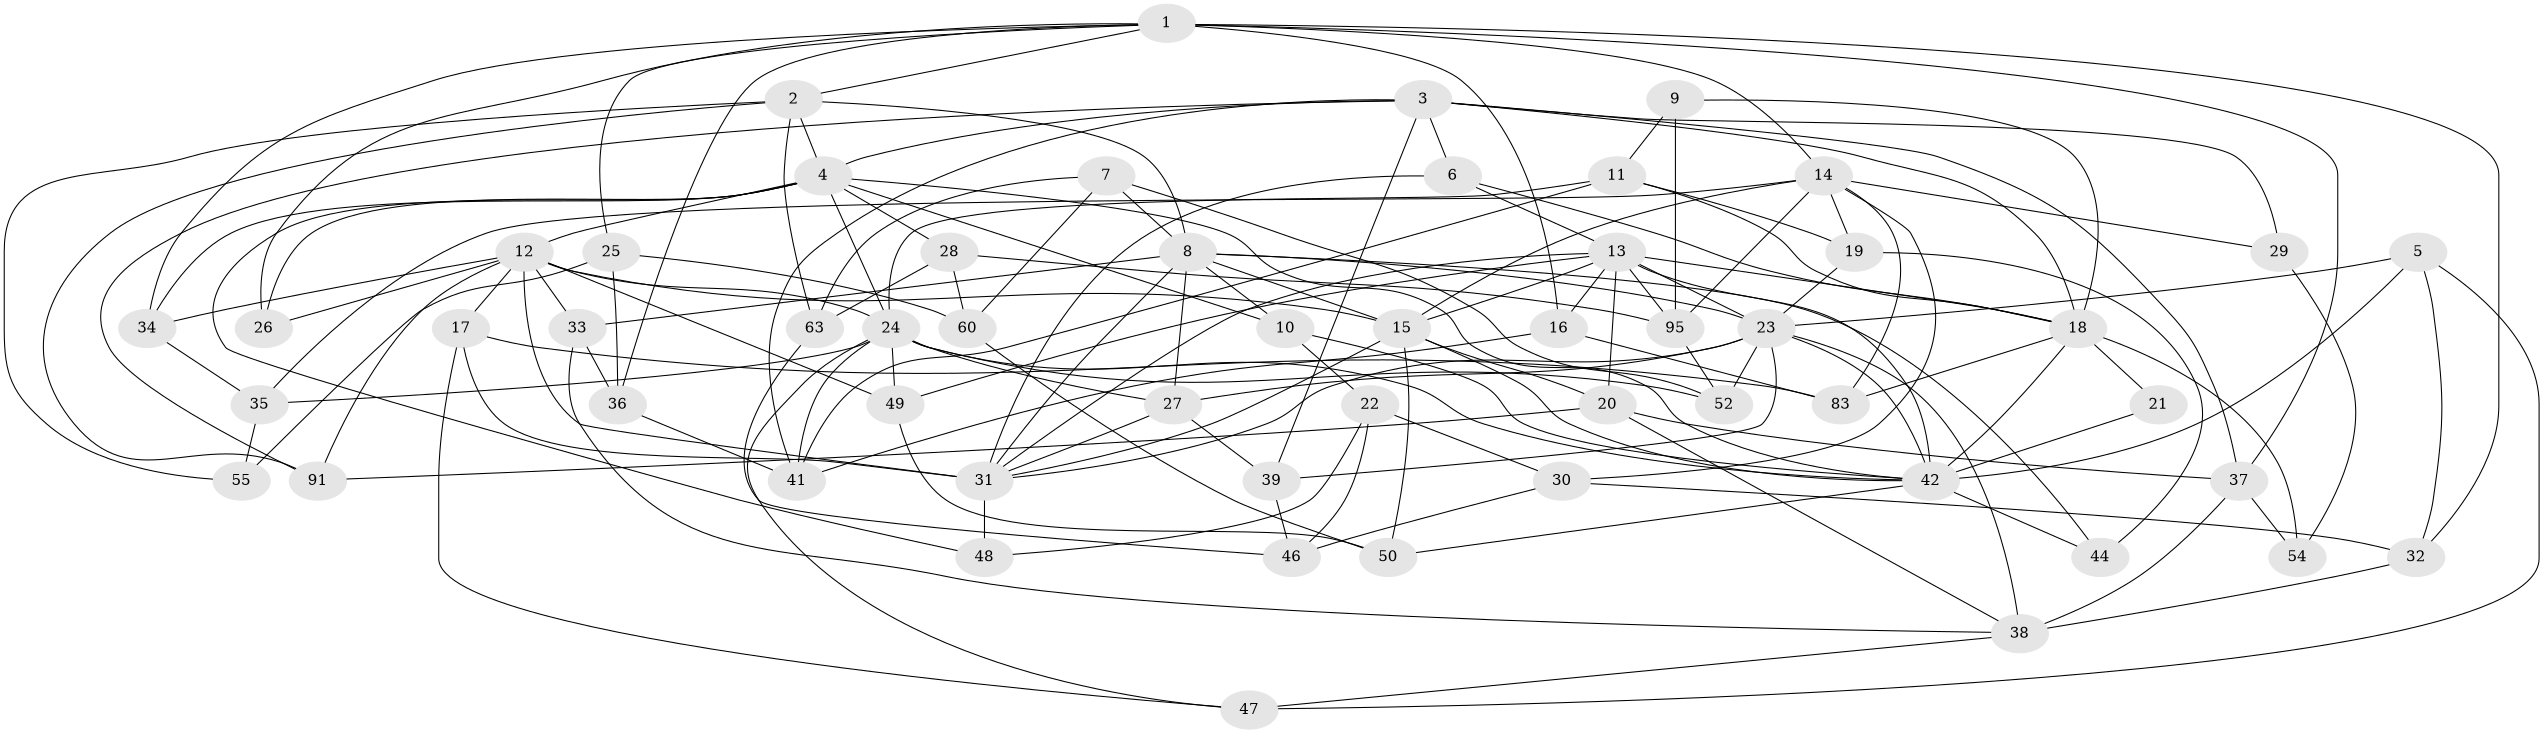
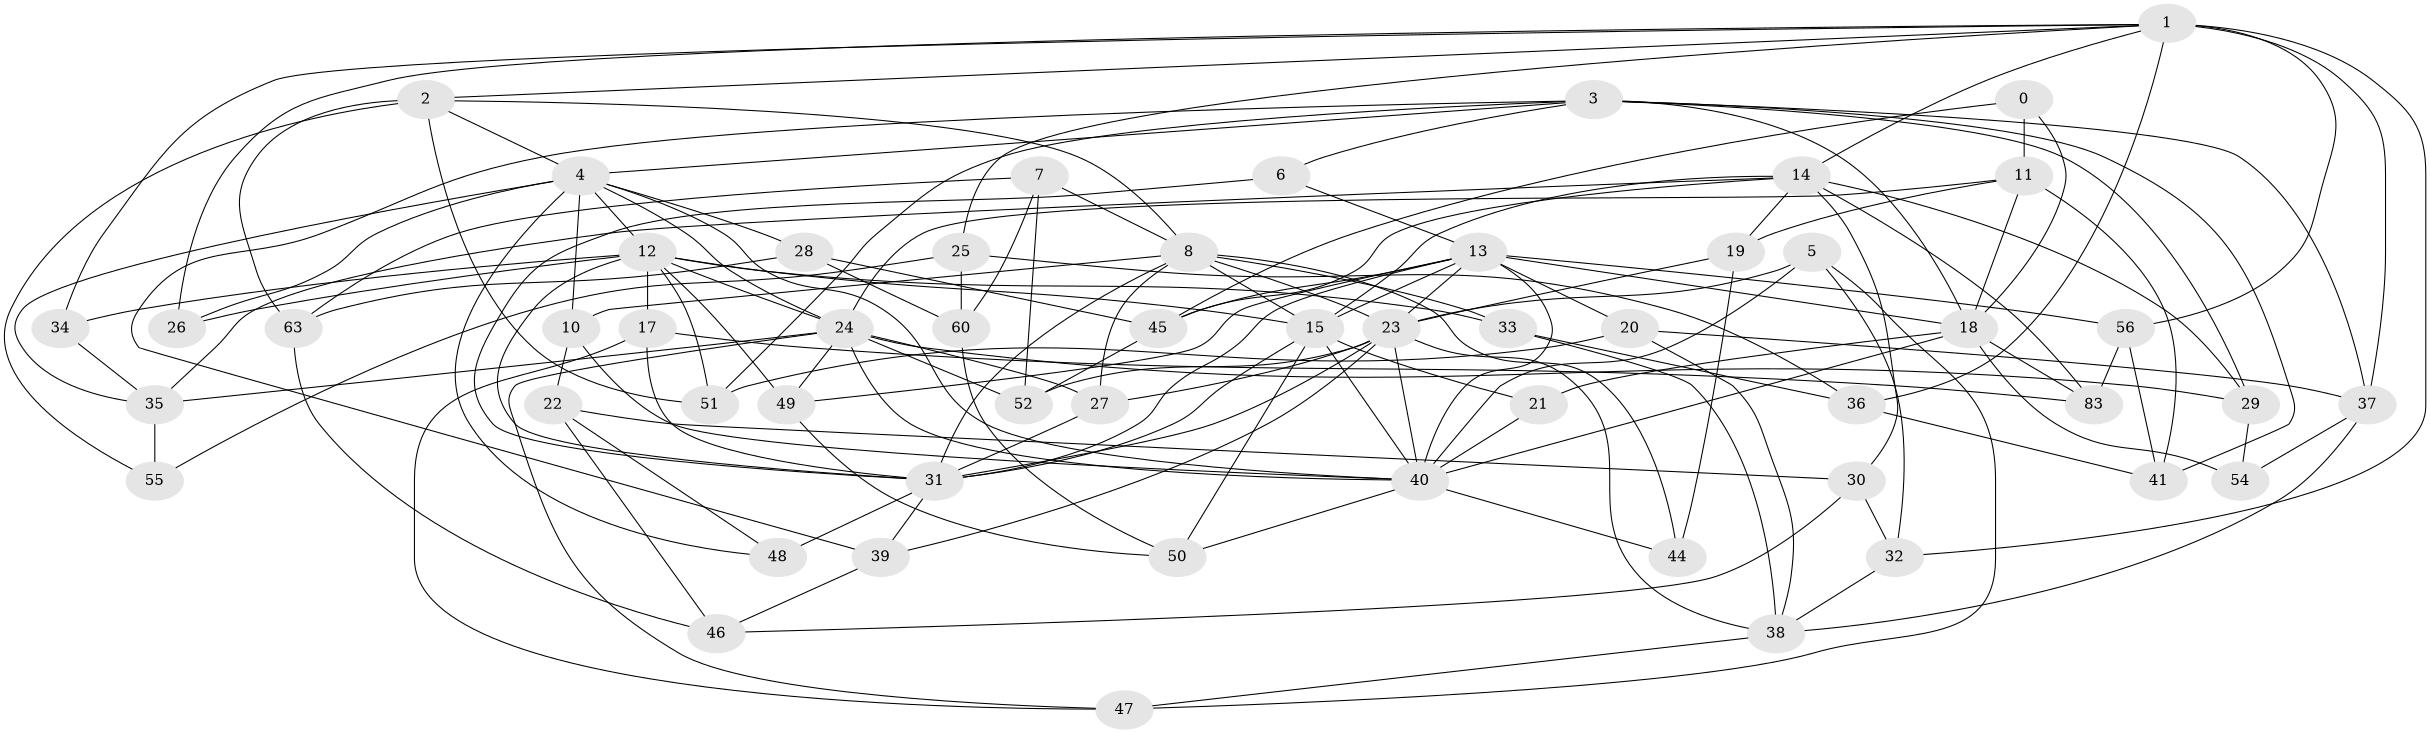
node "9": label "9" -> "0"
edge "4" -- "34": now "4" -- "35"
edge "6" -- "18": removed
node "16": label "16" -> "56"
node "95": label "95" -> "45"
edge "15" -- "20": now "15" -- "21"
edge "24" -- "41": now "24" -- "29"
edge "27" -- "39": now "31" -- "39"
node "91": label "91" -> "51"
node "42": label "42" -> "40"
